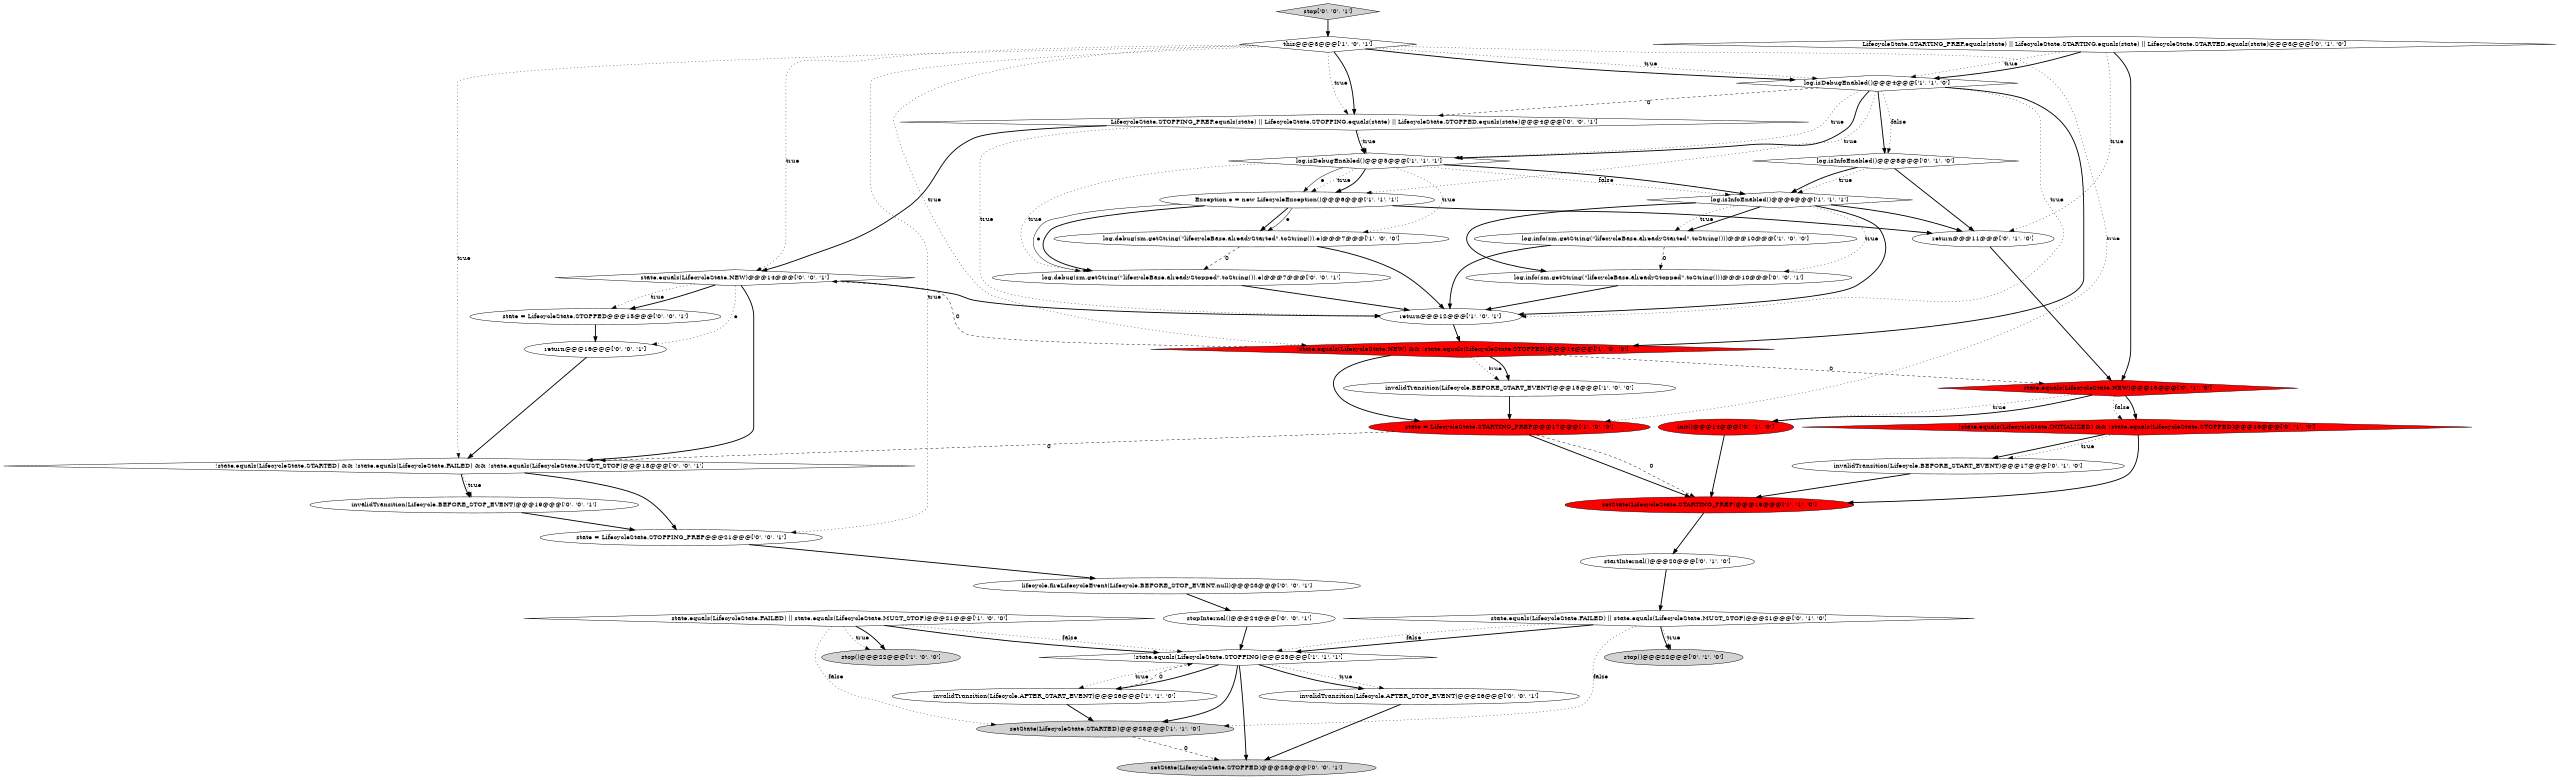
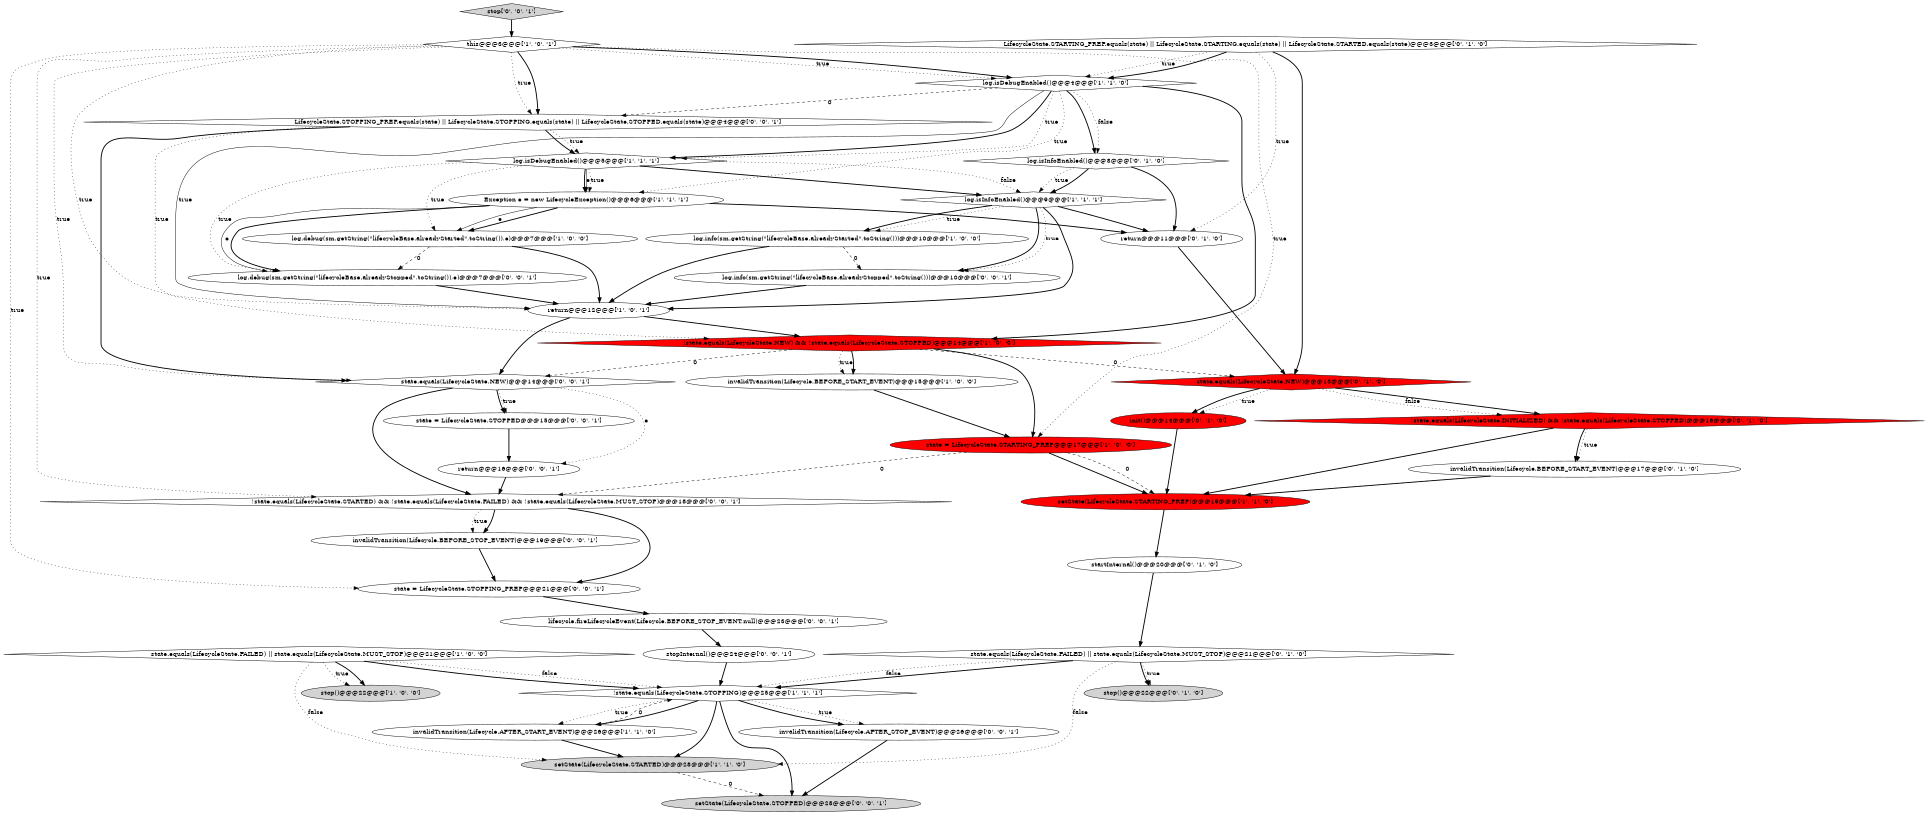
edge "log.isDebugEnabled()@@@4@@@['1', '1', '0']" -> "return@@@12@@@['1', '0', '1']": style dotted -> solid
edge "state.equals(LifecycleState.NEW)@@@14@@@['0', '0', '1']" -> "return@@@12@@@['1', '0', '1']": reversed
